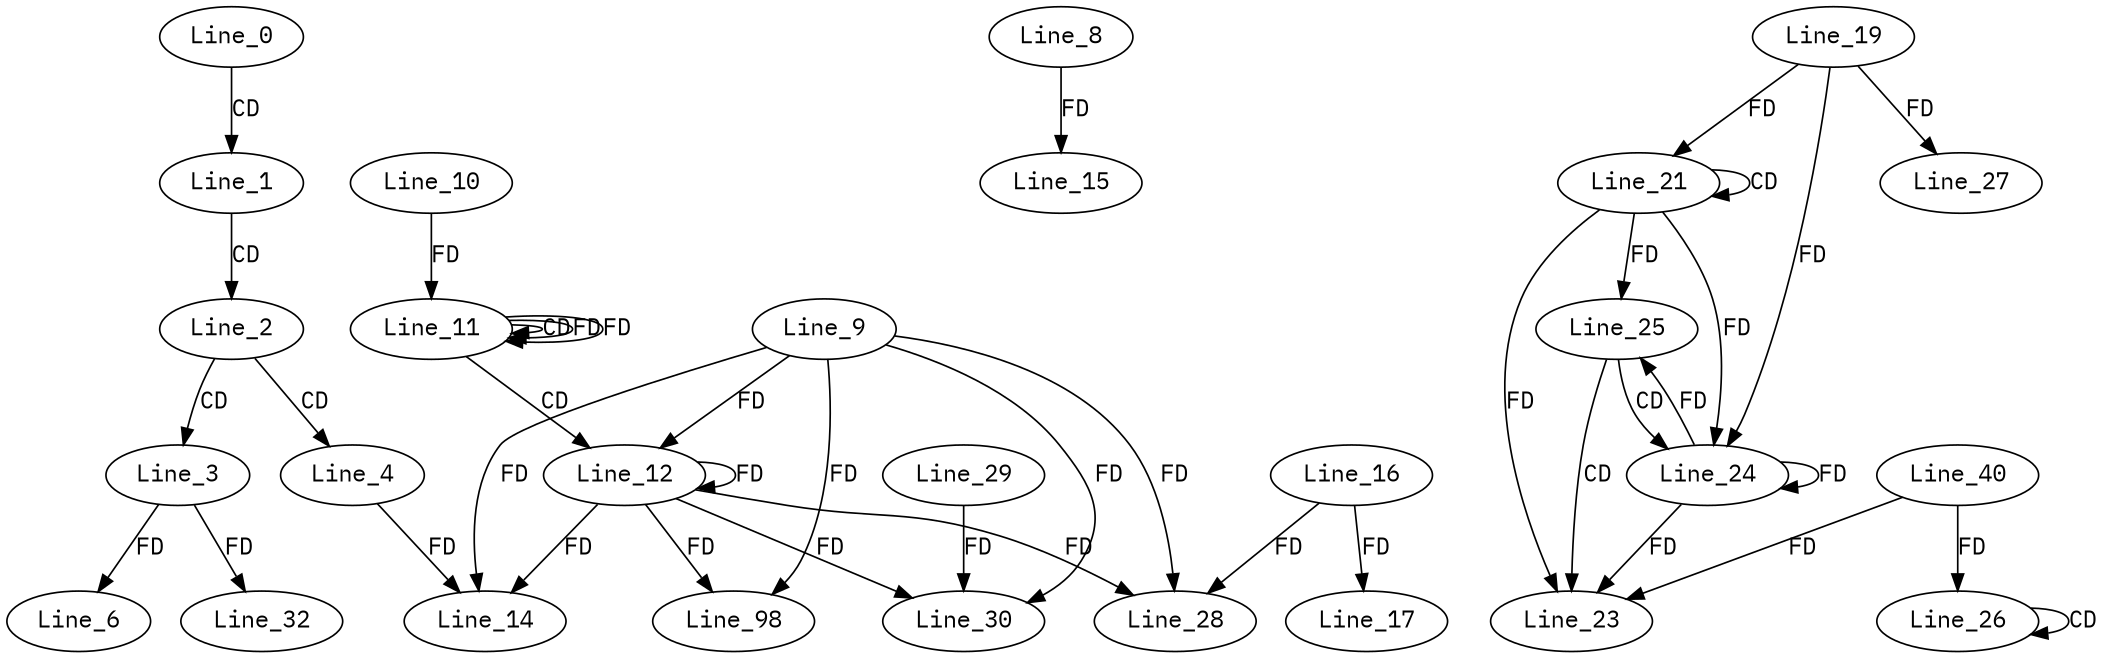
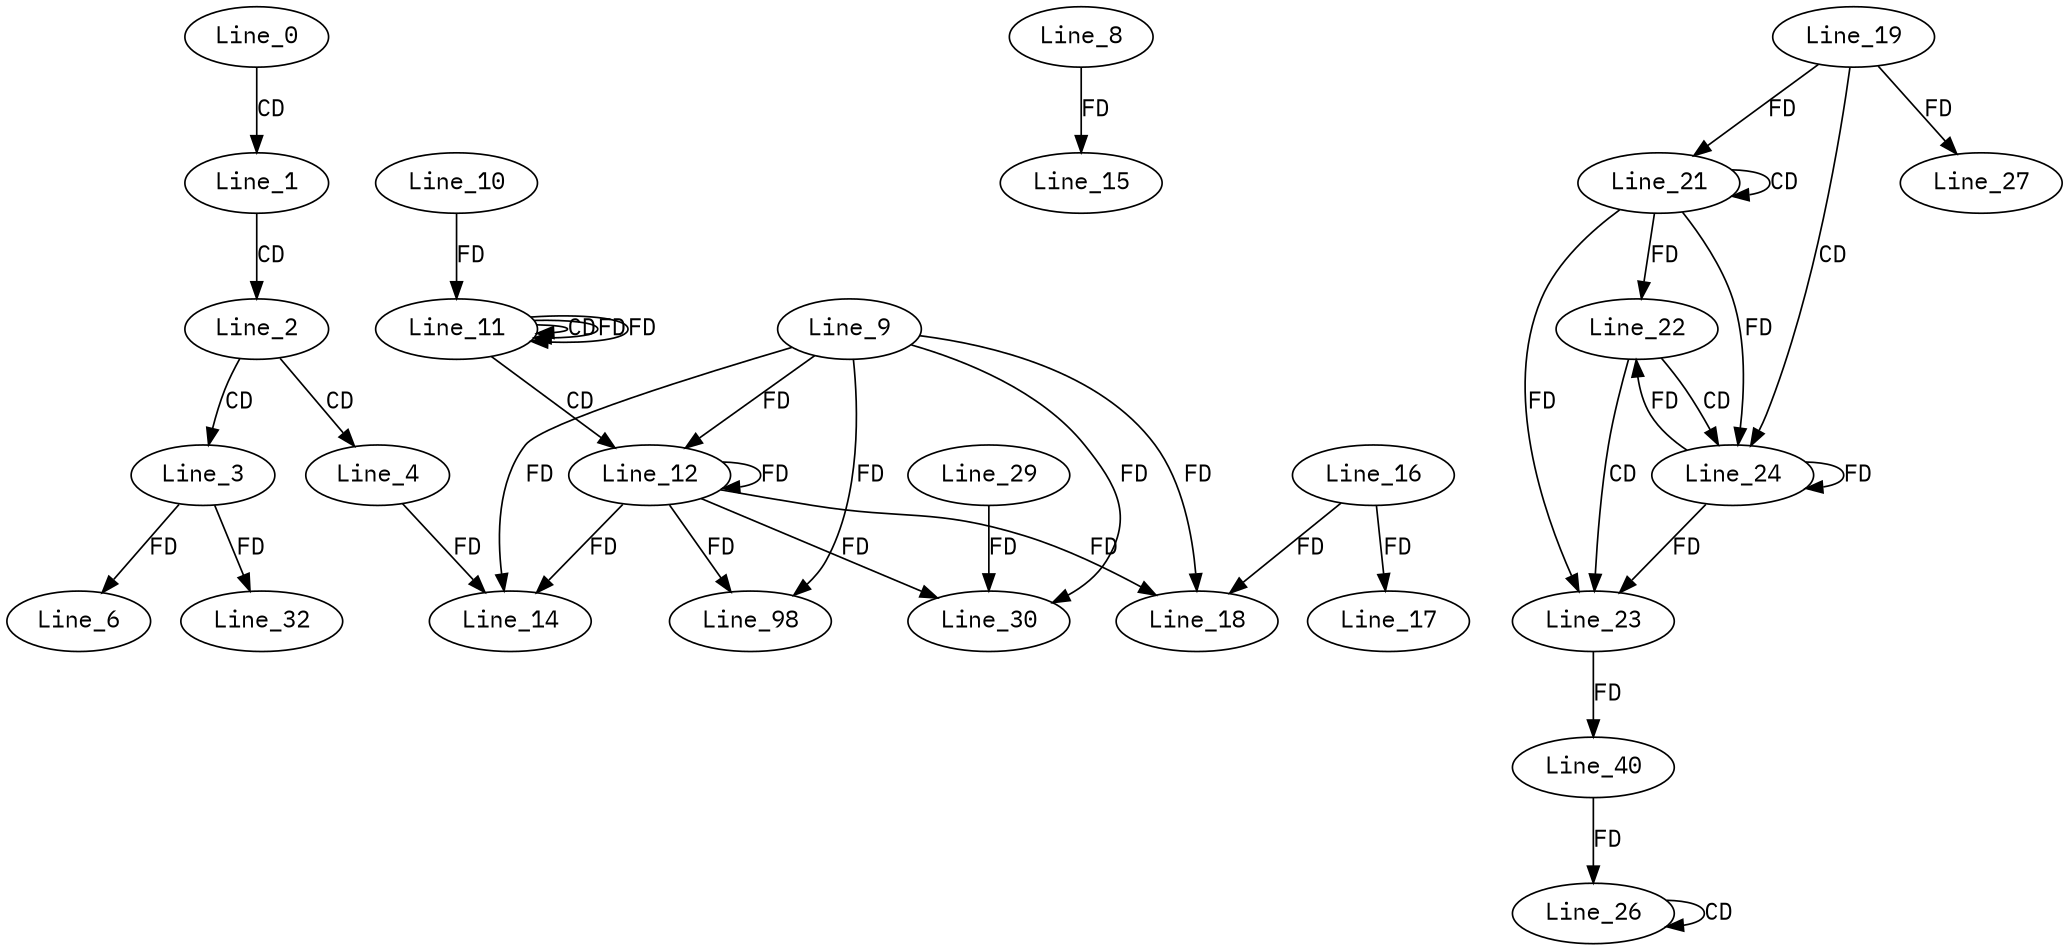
edge "Line_19" -> "Line_24": label "FD" -> "CD"
node "Line_25": label "Line_25" -> "Line_22"
edge "Line_40" -> "Line_23": reversed
node "Line_28": label "Line_28" -> "Line_18"
